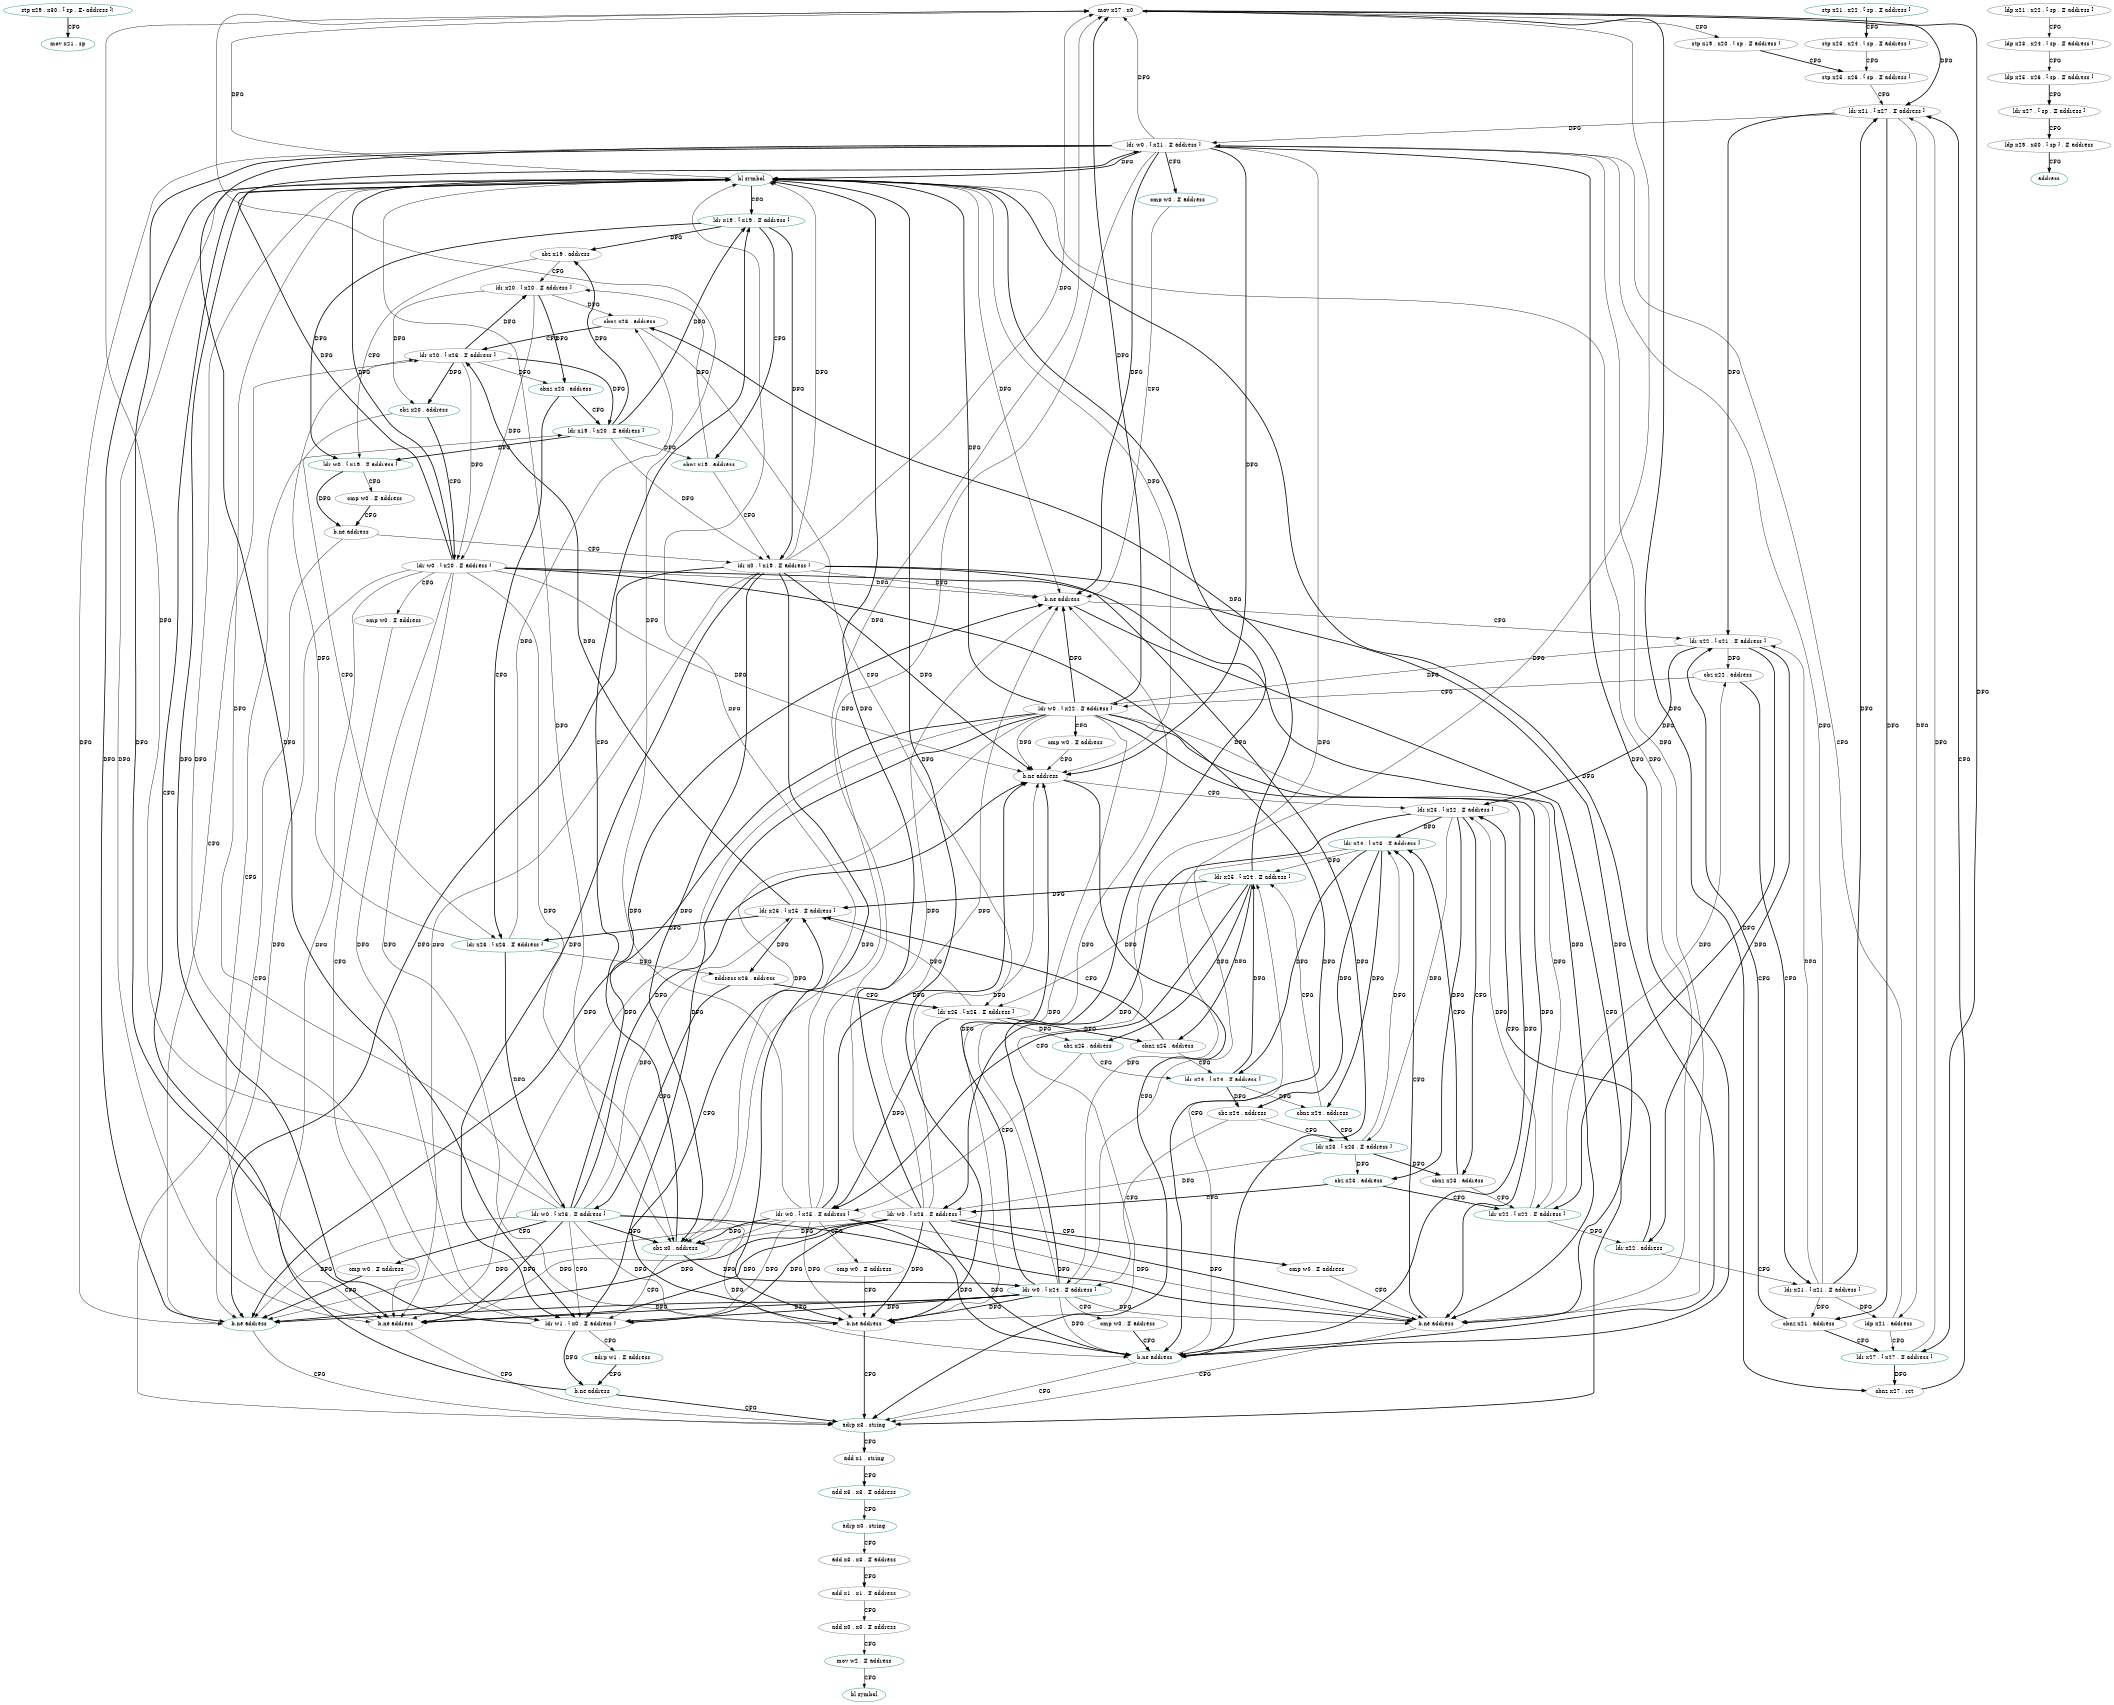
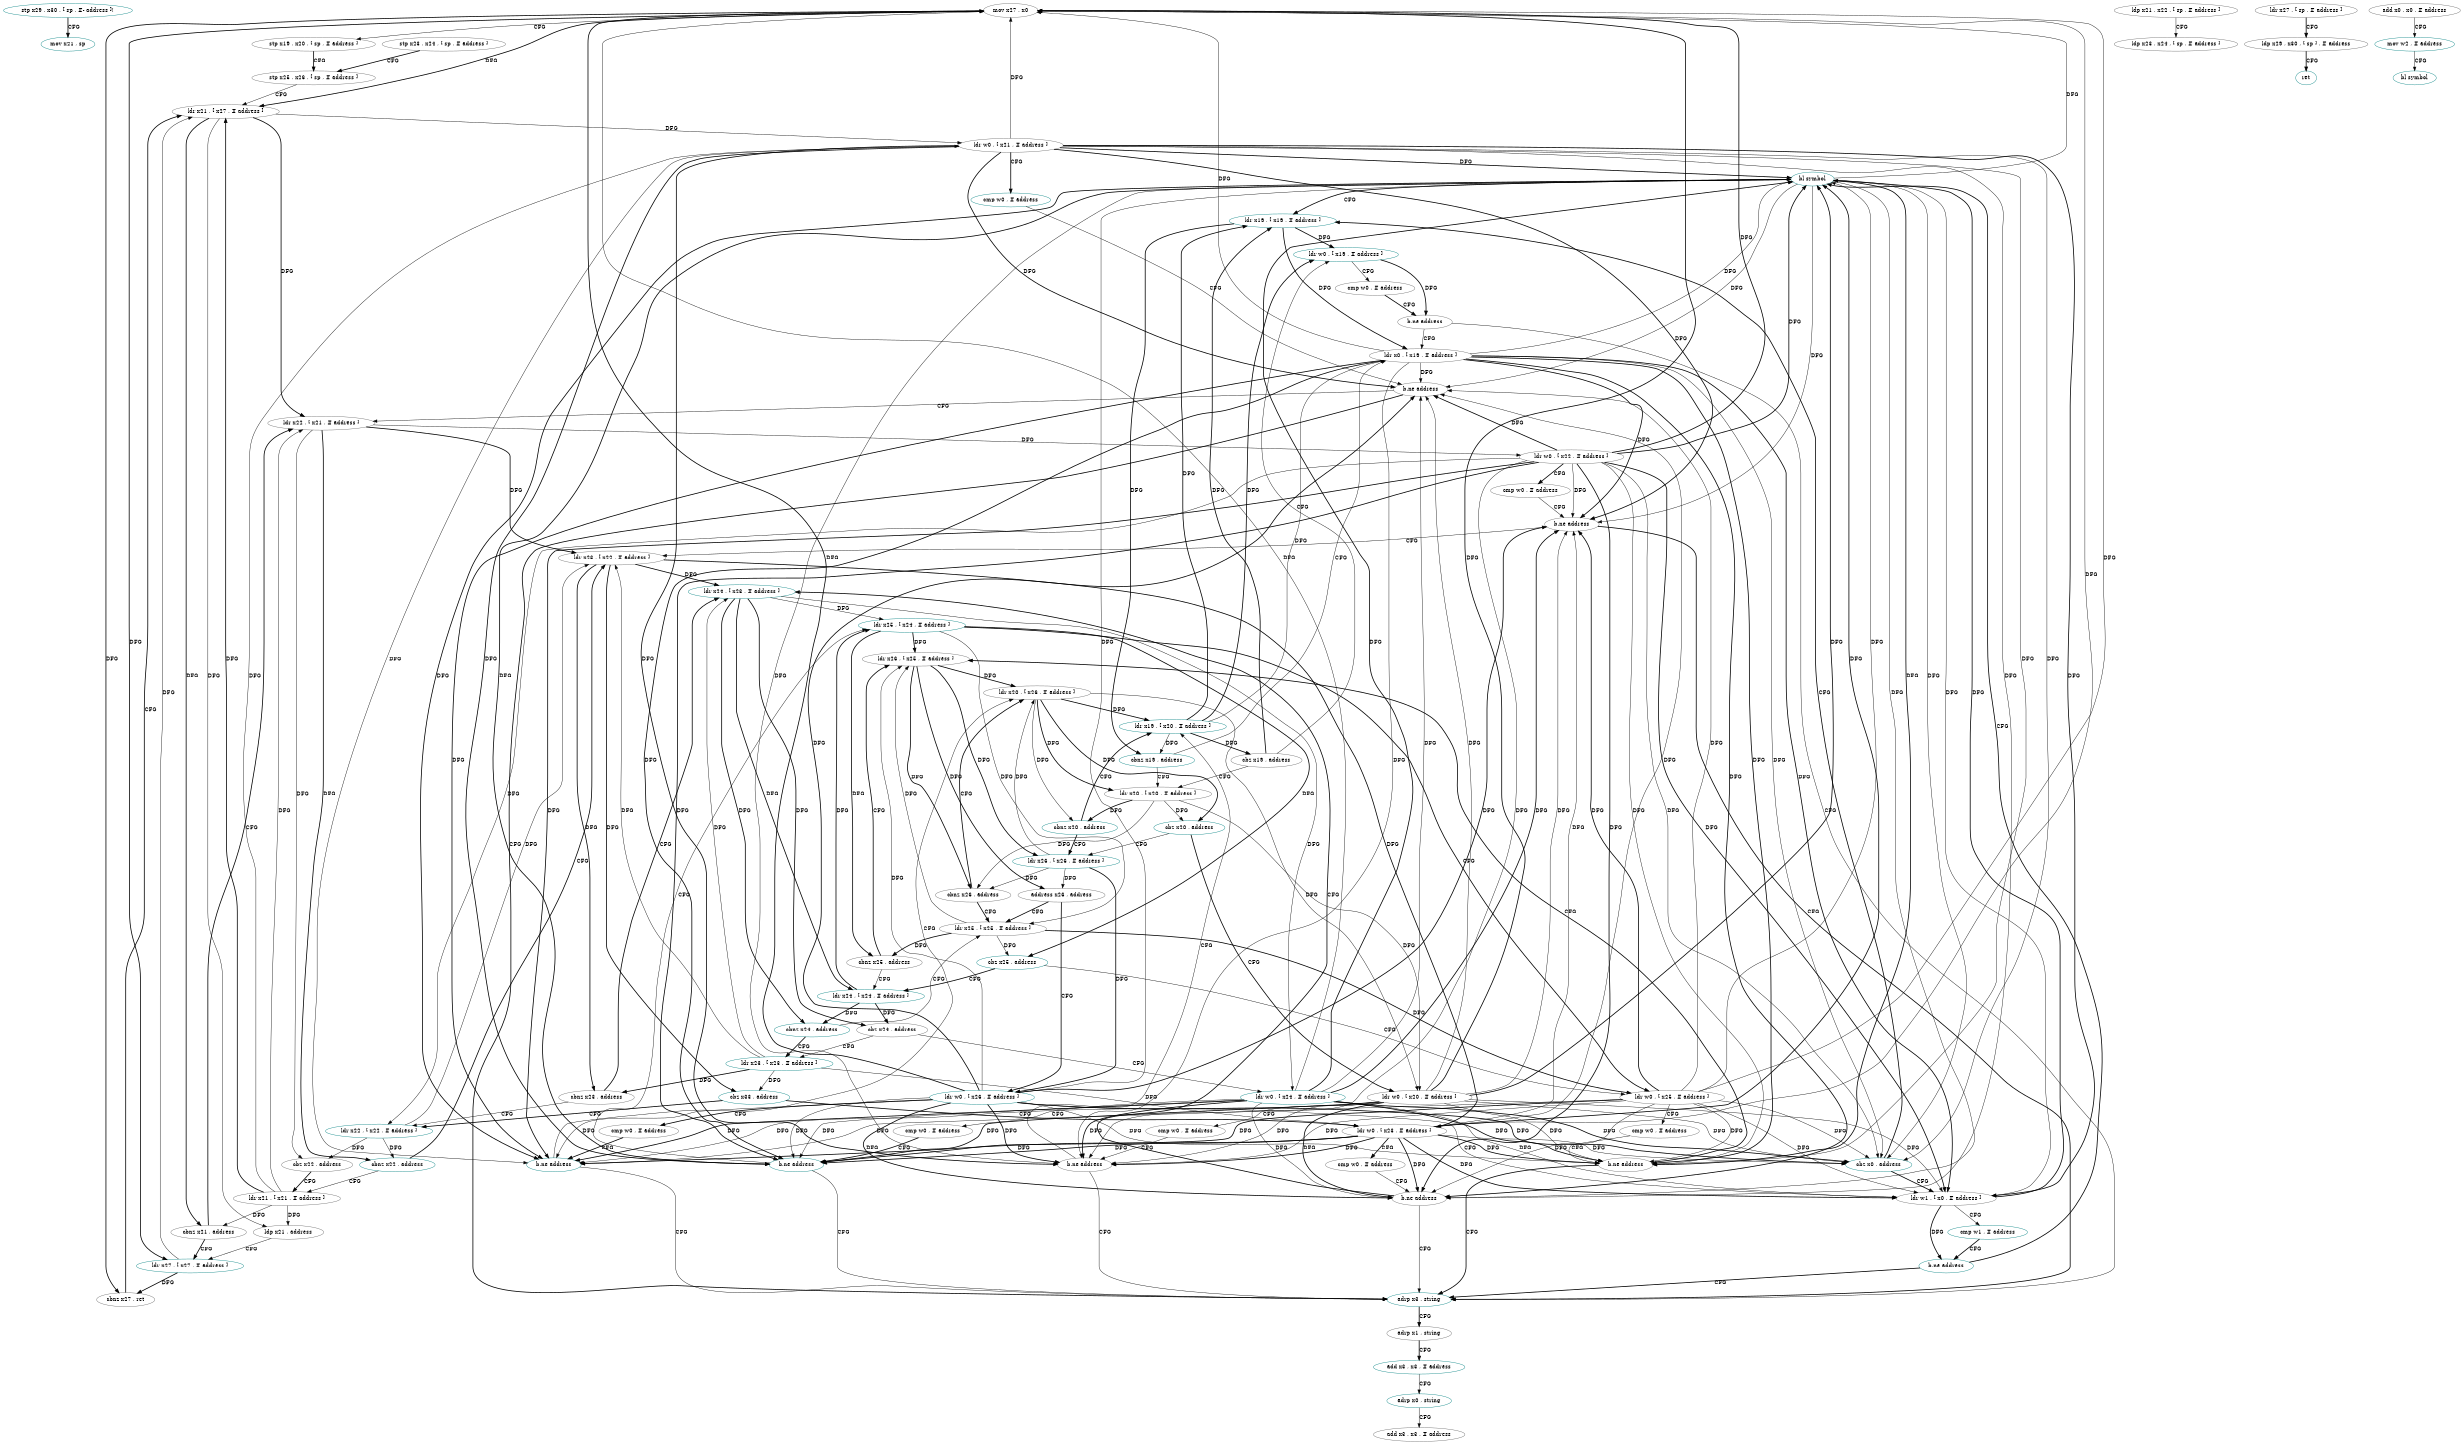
node "stp x21 , x22 , [ sp , # address ]": removed
edge "stp x23 , x24 , [ sp , # address ]" -> "stp x25 , x26 , [ sp , # address ]": style solid -> bold
node "ldp x25 , x26 , [ sp , # address ]": removed
edge "ldr w0 , [ x20 , # address ]" -> "ldr w0 , [ x21 , # address ]": now "ldr w0 , [ x20 , # address ]" -> "mov x27 , x0"
node "address": label "address" -> "ret"
edge "ldr x19 , [ x19 , # address ]" -> "cbz x19 , address": reversed
edge "ldr w0 , [ x26 , # address ]" -> "mov x27 , x0": style solid -> bold
edge "ldr x19 , [ x19 , # address ]" -> "cbnz x19 , address": label "CFG" -> "DFG"
edge "cbnz x19 , address" -> "ldr x20 , [ x20 , # address ]": label "DFG" -> "CFG"
edge "ldp x21 , address" -> "ldr w0 , [ x21 , # address ]": removed, label "CFG"
edge "ldr x25 , [ x24 , # address ]" -> "cbnz x26 , address": now "ldr x26 , [ x25 , # address ]" -> "cbnz x26 , address"
edge "cbnz x26 , address" -> "ldr x25 , [ x25 , # address ]": style solid -> bold
edge "cbz x22 , address" -> "ldr w0 , [ x22 , # address ]": removed, label "CFG"
edge "ldr x0 , [ x19 , # address ]" -> "cbz x0 , address": style bold -> solid
edge "ldr x22 , [ x21 , # address ]" -> "ldr x22 , [ x22 , # address ]": removed, label "DFG"
edge "ldr x23 , [ x22 , # address ]" -> "ldr x23 , [ x23 , # address ]": reversed
edge "cbnz x24 , address" -> "ldr x25 , [ x24 , # address ]": now "cbnz x24 , address" -> "ldr x25 , [ x25 , # address ]"
edge "ldr x23 , [ x22 , # address ]" -> "cbnz x23 , address": label "CFG" -> "DFG"
edge "cbz x25 , address" -> "ldr x24 , [ x24 , # address ]": style solid -> bold
edge "ldr x24 , [ x24 , # address ]" -> "cbnz x24 , address": style solid -> bold
node "cbz x23 , address": label "cbz x23 , address" -> "cbz x33 , address"
edge "ldr w0 , [ x25 , # address ]" -> "cbz x0 , address": style bold -> solid
node "ldr x22 , address": label "ldr x22 , address" -> "cbnz x22 , address"
edge "cbz x0 , address" -> "ldr w0 , [ x24 , # address ]": reversed
edge "cbz x0 , address" -> "ldr w1 , [ x0 , # address ]": style solid -> bold
edge "ldr w0 , [ x24 , # address ]" -> "ldr w1 , [ x0 , # address ]": style bold -> solid
node "adrp w1 , # address": label "adrp w1 , # address" -> "cmp w1 , # address"
node "add x1 , string": label "add x1 , string" -> "adrp x1 , string"
node "add x1 , x1 , # address": removed
